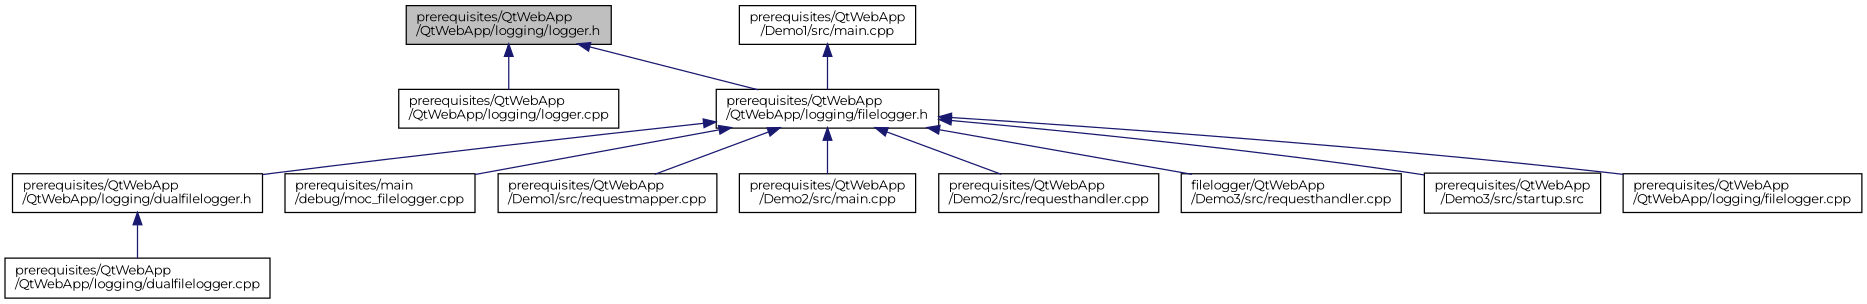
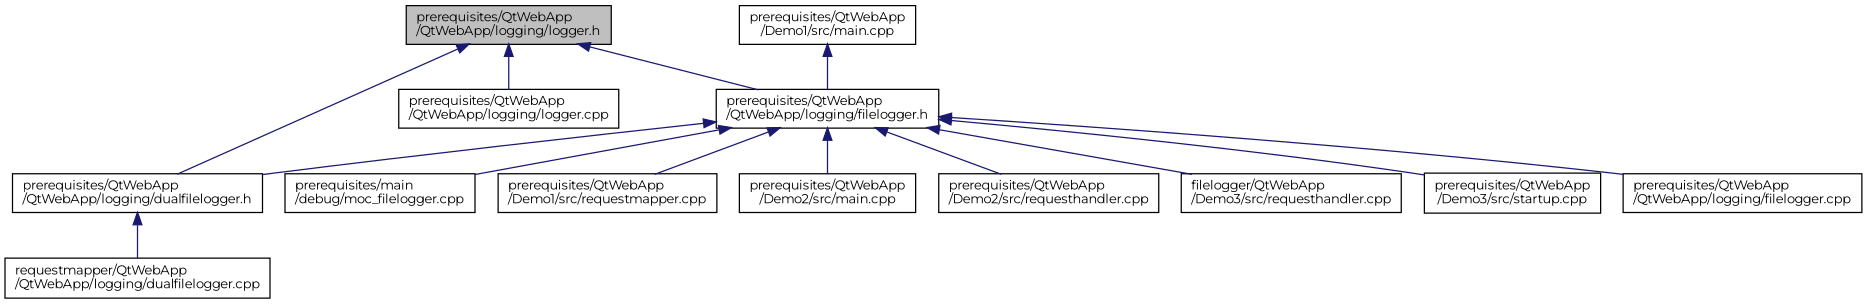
edge "prerequisites/QtWebApp /QtWebApp/logging/dualfilelogger.h" -> "prerequisites/QtWebApp /QtWebApp/logging/logger.h": added
node "prerequisites/QtWebApp /Demo3/src/startup.src": label "prerequisites/QtWebApp /Demo3/src/startup.src" -> "prerequisites/QtWebApp /Demo3/src/startup.cpp"
node "prerequisites/QtWebApp /QtWebApp/logging/dualfilelogger.cpp": label "prerequisites/QtWebApp /QtWebApp/logging/dualfilelogger.cpp" -> "requestmapper/QtWebApp /QtWebApp/logging/dualfilelogger.cpp"
